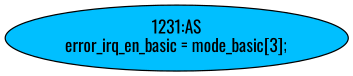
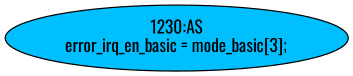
node "1231:AS error_irq_en_basic = mode_basic[3];": label "1231:AS error_irq_en_basic = mode_basic[3];" -> "1230:AS error_irq_en_basic = mode_basic[3];"
